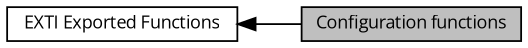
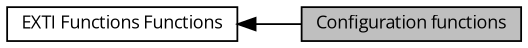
node "EXTI Exported Functions": label "EXTI Exported Functions" -> "EXTI Functions Functions"
